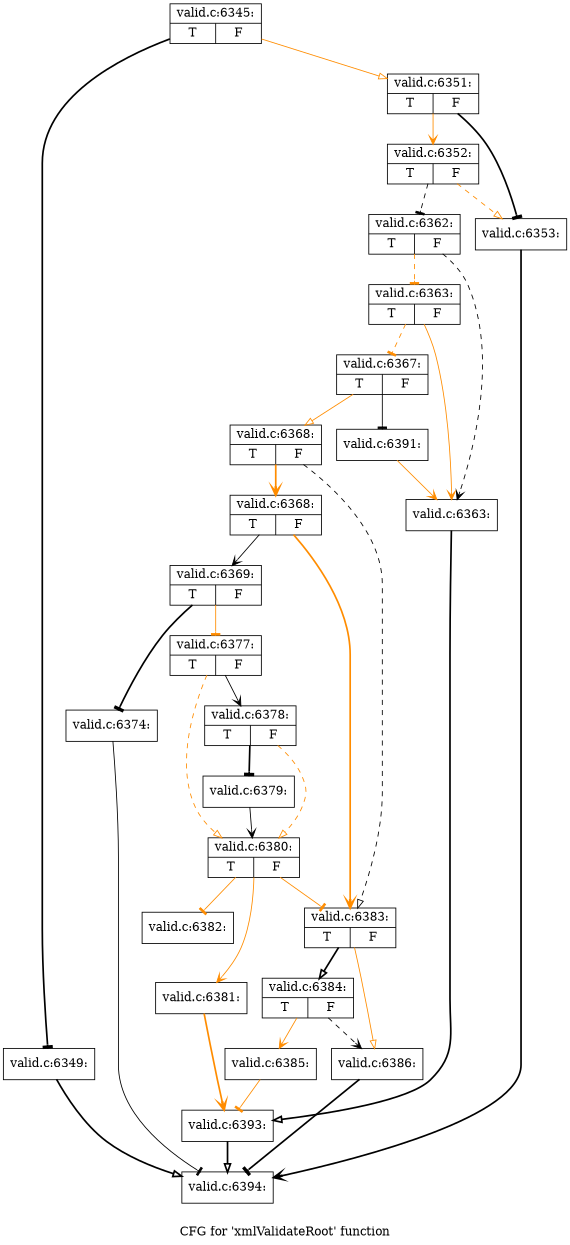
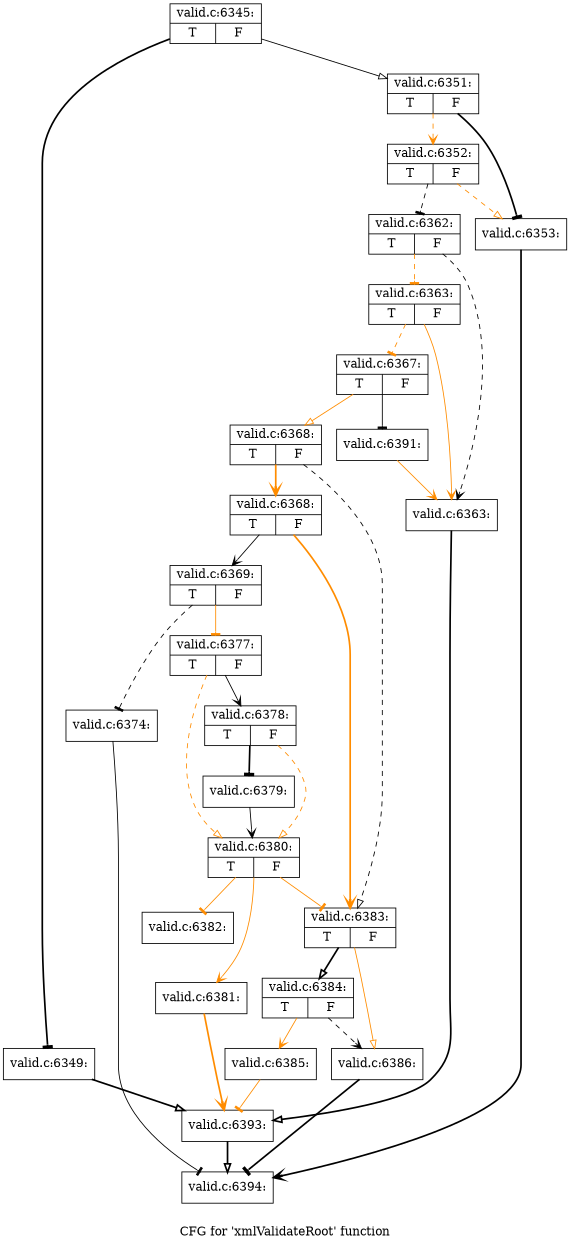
edge "valid.c:6345:" -> "valid.c:6351:": color darkorange -> black
edge "valid.c:6351:" -> "valid.c:6352:": style solid -> dashed
edge "valid.c:6369:" -> "valid.c:6374:": style bold -> dashed
edge "valid.c:6349:" -> "valid.c:6394:": now "valid.c:6349:" -> "valid.c:6393:"
